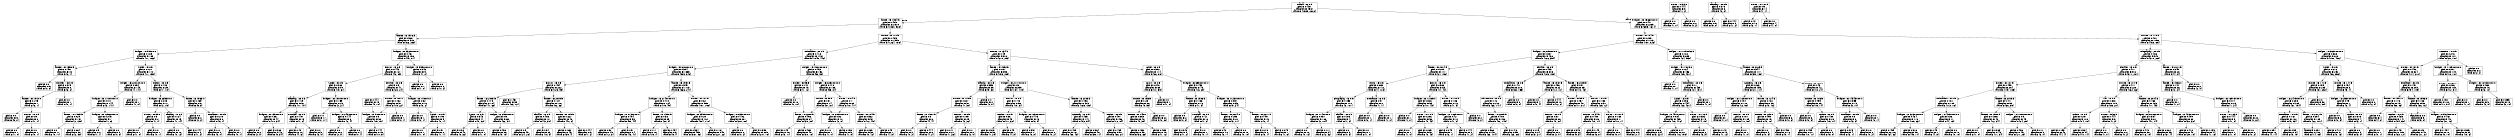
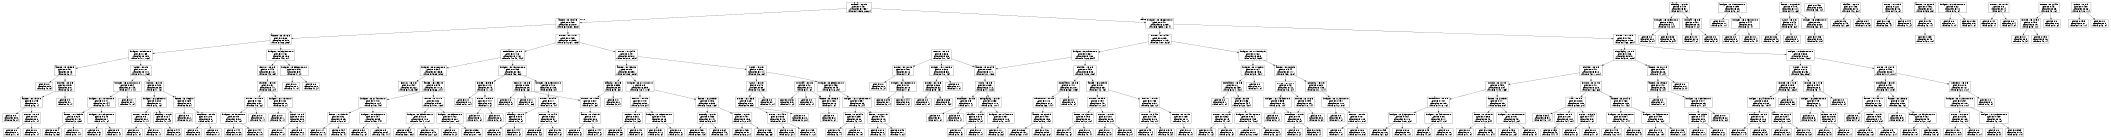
edge "Western <= 0.5 gini = 0.276 samples = 121 value = [20, 101]" -> "Duree <= 137.5 gini = 0.456 samples = 324 value = [114, 210]": reversed
edge "annee <= 2004.5 gini = 0.209 samples = 177 value = [21, 156]" -> "Horror <= 0.5 gini = 0.386 samples = 65 value = [17, 48]": reversed
node "Sci-Fi <= 0.5 gini = 0.362 samples = 80 value = [19, 61]": removed
node "Sport <= 0.5 gini = 0.248 samples = 69 value = [10, 59]": label "Sport <= 0.5 gini = 0.248 samples = 69 value = [10, 59]" -> "Sport <= 0.5 gini = 0.248 budget = 69 value = [10, 59]"
edge "Horror <= 0.5 gini = 0.494 samples = 222 value = [123, 99]" -> "annee <= 2003.5 gini = 0.478 samples = 104 value = [41, 63]": removed
edge "annee <= 1987.5 gini = 0.496 samples = 22 value = [12, 10]" -> "Duree <= 95.5 gini = 0.457 samples = 48 value = [17, 31]": reversed
edge "Comedy <= 0.5 gini = 0.263 samples = 135 value = [21, 114]" -> "Duree <= 124.5 gini = 0.461 samples = 25 value = [9, 16]": removed
edge "Duree <= 95.5 gini = 0.142 samples = 13 value = [1, 12]" -> "annee <= 2000.5 gini = 0.496 samples = 64 value = [35, 29]": now "Duree <= 95.5 gini = 0.142 samples = 13 value = [1, 12]" -> "Duree <= 99.0 gini = 0.444 samples = 3 value = [1, 2]"
node "annee <= 2008.5 gini = 0.424 samples = 118 value = [82, 36]": removed
node "Duree <= 95.5 gini = 0.5 samples = 74 value = [37, 37]": removed
edge "gini = 0.444 samples = 15 value = [5, 10]" -> "budget <= 900000.0 gini = 0.5 samples = 30 value = [15, 15]": reversed
edge "Duree <= 84.5 gini = 0.4 samples = 65 value = [18, 47]" -> "budget <= 28500000.0 gini = 0.32 samples = 10 value = [2, 8]": now "Duree <= 84.5 gini = 0.4 samples = 65 value = [18, 47]" -> "Fantasy <= 0.5 gini = 0.375 samples = 8 value = [6, 2]"
edge "Duree <= 115.5 gini = 0.307 samples = 37 value = [7, 30]" -> "Horror <= 0.5 gini = 0.185 samples = 29 value = [3, 26]": reversed
edge "annee <= 1986.5 gini = 0.486 samples = 12 value = [7, 5]" -> "Musical <= 0.5 gini = 0.42 samples = 10 value = [7, 3]": reversed
edge "Duree <= 106.5 gini = 0.499 samples = 29 value = [15, 14]" -> "Crime <= 0.5 gini = 0.488 samples = 26 value = [15, 11]": now "Duree <= 106.5 gini = 0.499 samples = 29 value = [15, 14]" -> "Romance <= 0.5 gini = 0.5 samples = 6 value = [3, 3]"
node "samples = 0.0 samples = 9 value = [9, 0]": label "samples = 0.0 samples = 9 value = [9, 0]" -> "gini = 0.0 samples = 9 value = [9, 0]"
edge "annee <= 2000.5 gini = 0.496 samples = 64 value = [35, 29]" -> "gini = 0.469 samples = 48 value = [30, 18]": now "gini = 0.43 samples = 16 value = [5, 11]" -> "gini = 0.469 samples = 48 value = [30, 18]"
edge "Crime <= 0.5 gini = 0.291 samples = 102 value = [84, 18]" -> "gini = 0.384 samples = 54 value = [40, 14]": now "War <= 0.5 gini = 0.308 samples = 105 value = [85, 20]" -> "gini = 0.384 samples = 54 value = [40, 14]"
node "gini = 0.0 samples = 12 value = [0, 12]": removed
node "gini = 0.128 samples = 29 value = [2, 27]": added
node "gini = 0.0 samples = 72 value = [0, 72]": removed
node "gini = 0.168 samples = 108 value = [10, 98]": added
node "gini = 0.444 samples = 3 value = [2, 1]": removed
node "annee = 0.237 samples = 102 value = [14, 88]": label "annee = 0.237 samples = 102 value = [14, 88]" -> "gini = 0.237 samples = 102 value = [14, 88]"
